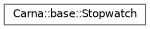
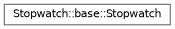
node "Carna::base::Stopwatch": label "Carna::base::Stopwatch" -> "Stopwatch::base::Stopwatch"
